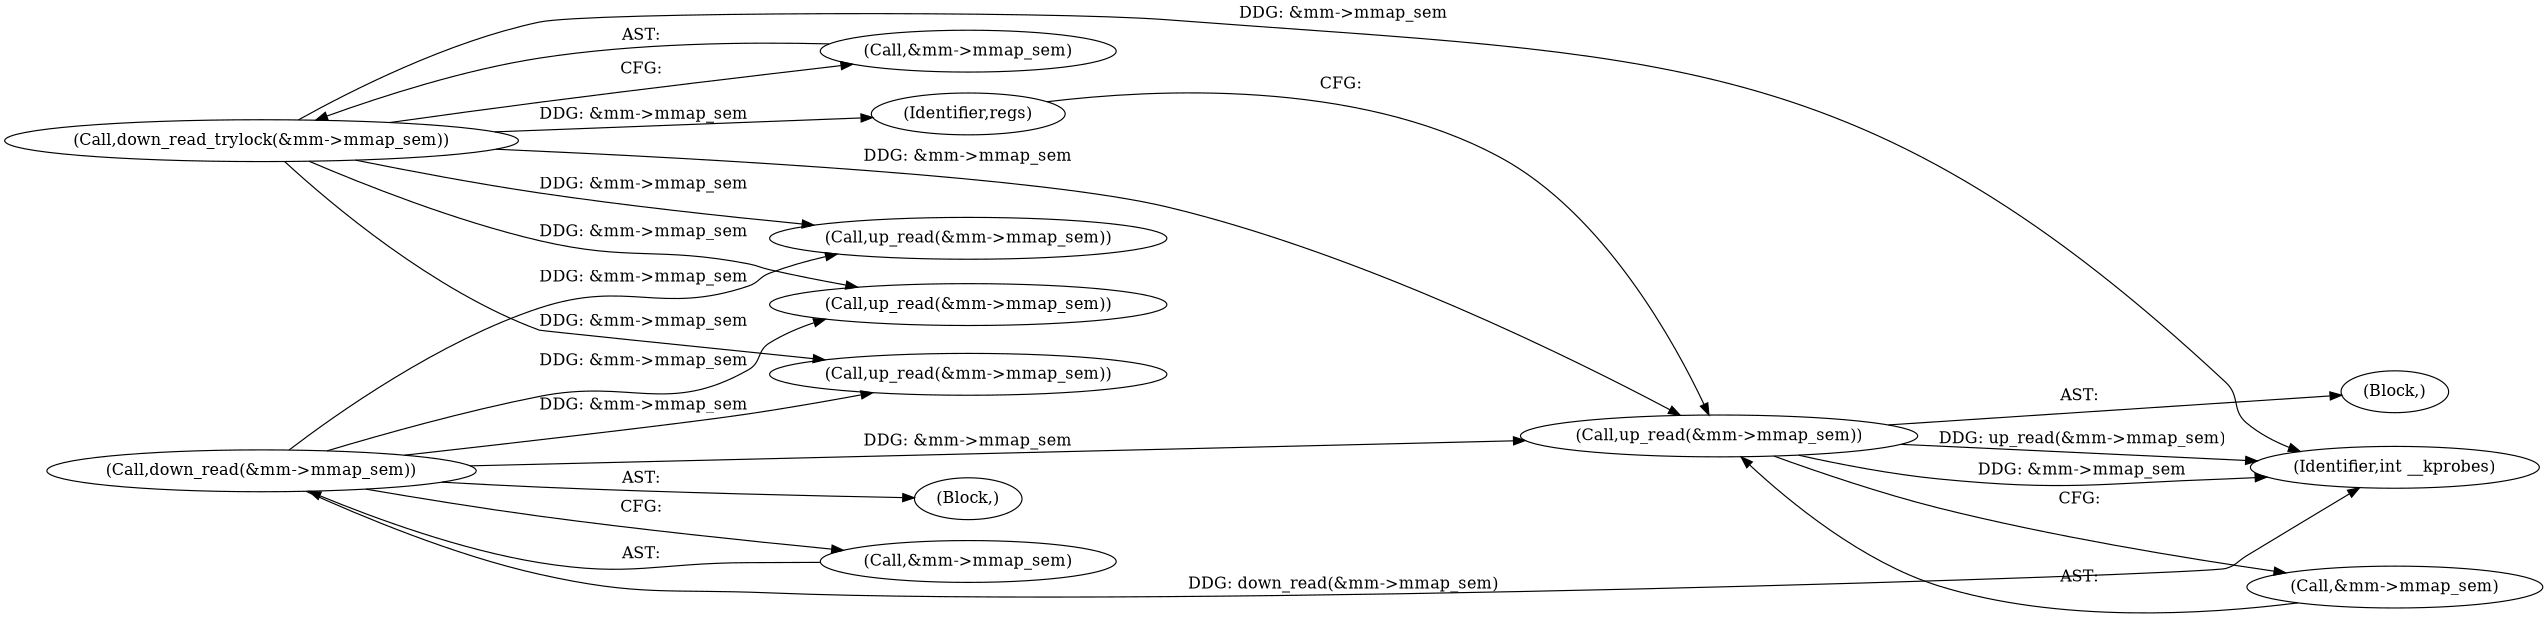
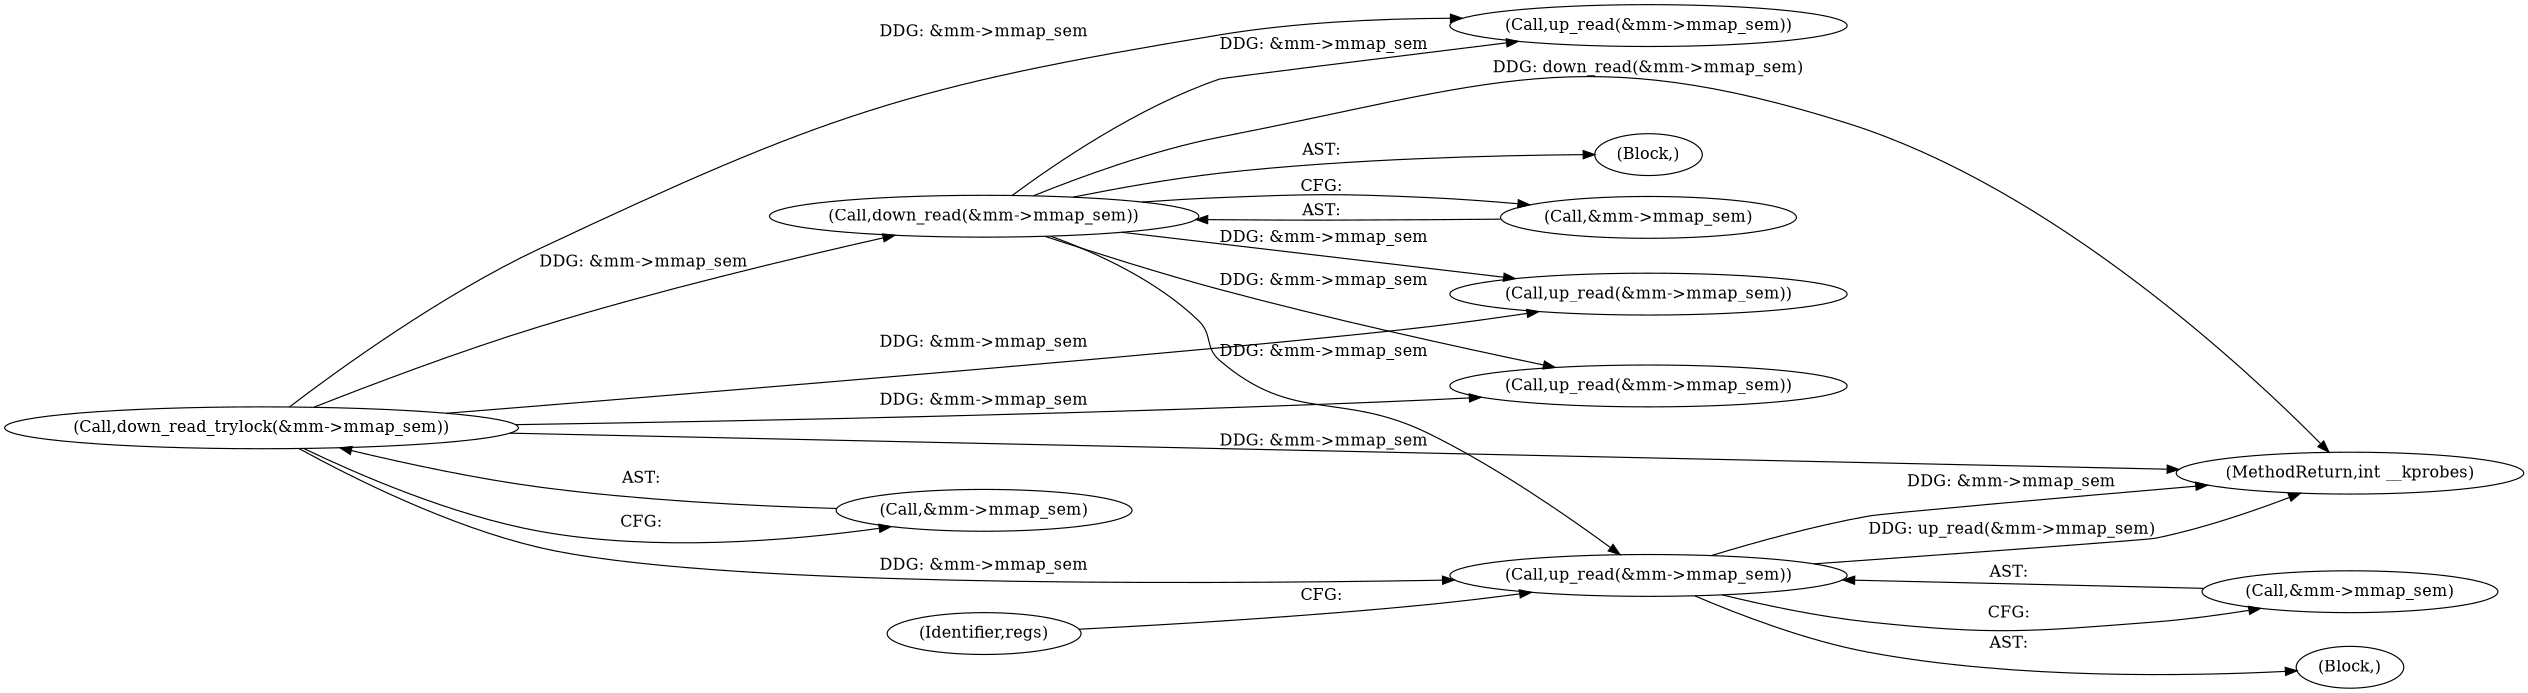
edge "(Call,down_read_trylock(&mm->mmap_sem))" -> "(Identifier,regs)": now "(Call,down_read_trylock(&mm->mmap_sem))" -> "(Call,down_read(&mm->mmap_sem))"
node "(Identifier,int __kprobes)": label "(Identifier,int __kprobes)" -> "(MethodReturn,int __kprobes)"
